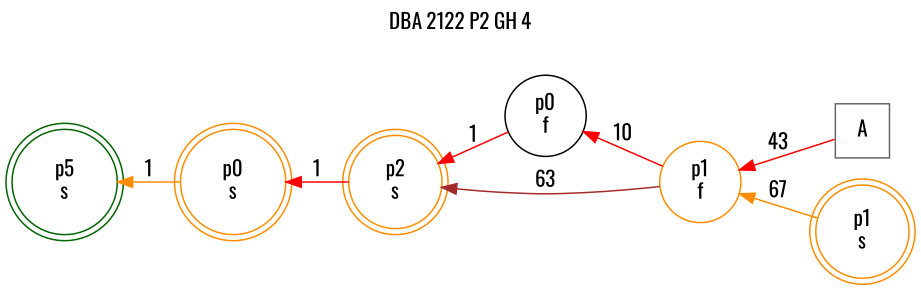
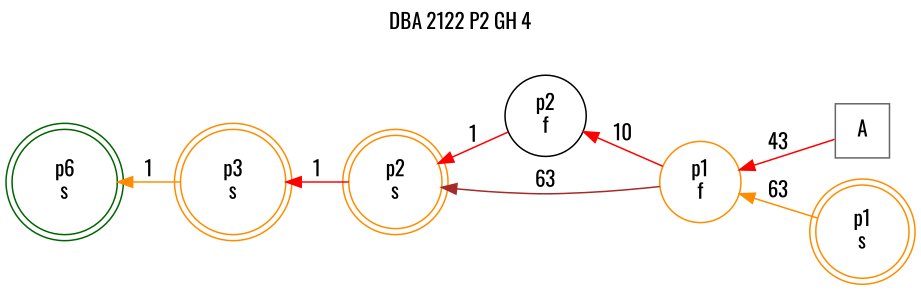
node "p0 f": label "p0 f" -> "p2 f"
node "p5 s": label "p5 s" -> "p6 s"
node "p0 s": label "p0 s" -> "p3 s"
edge "p1 s" -> "p1 f": label "67" -> "63"
